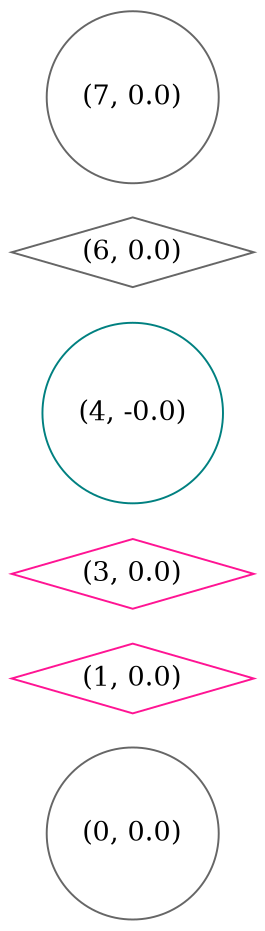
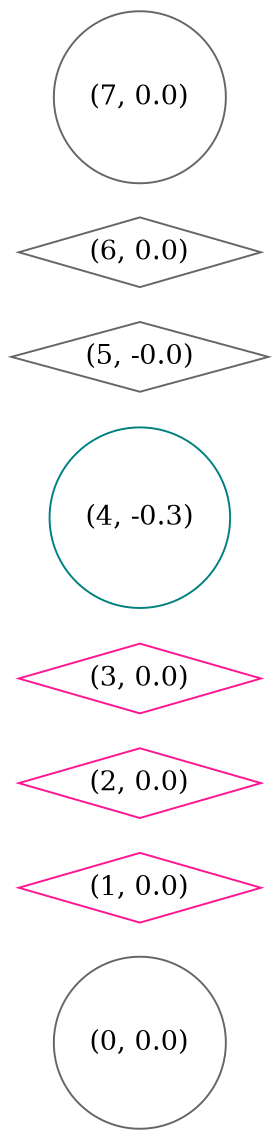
node "(5, -0.0)": added
node "(4, -0.0)": label "(4, -0.0)" -> "(4, -0.3)"
node "(2, 0.0)": added
